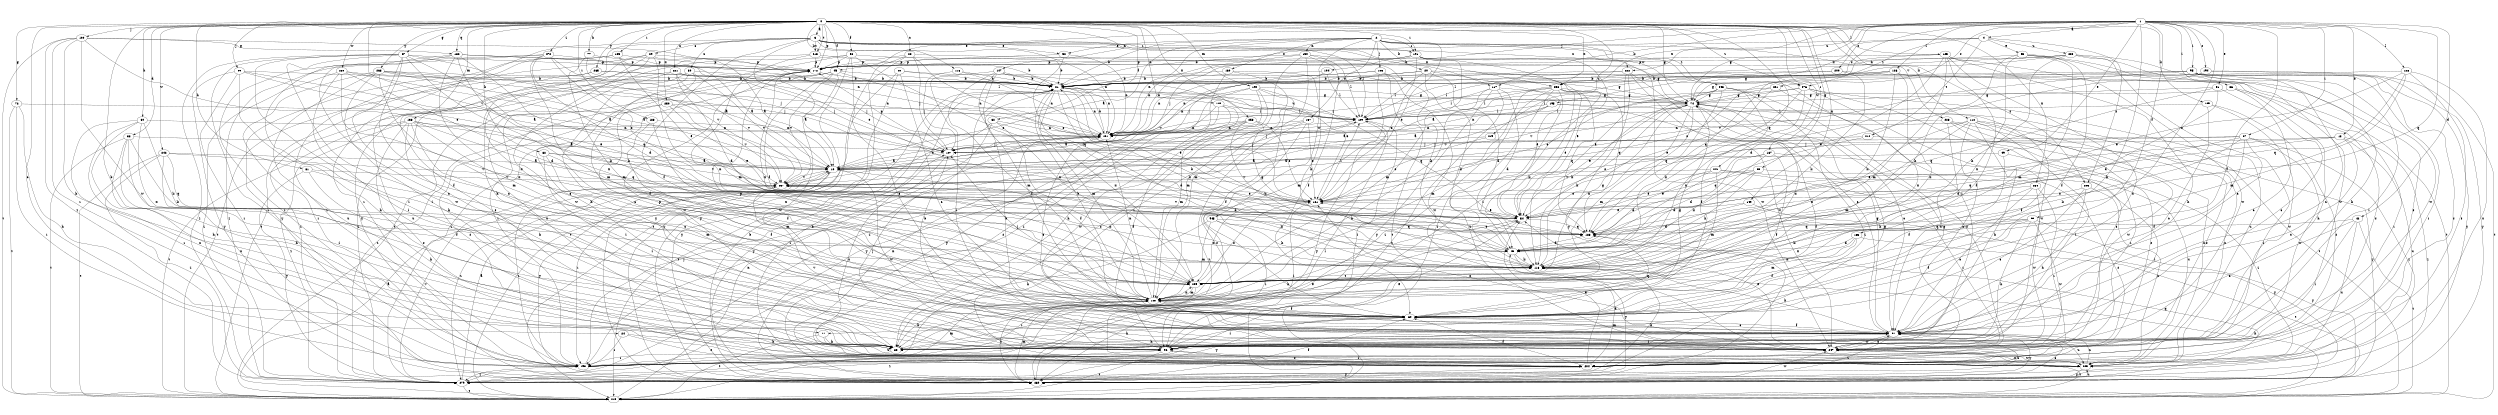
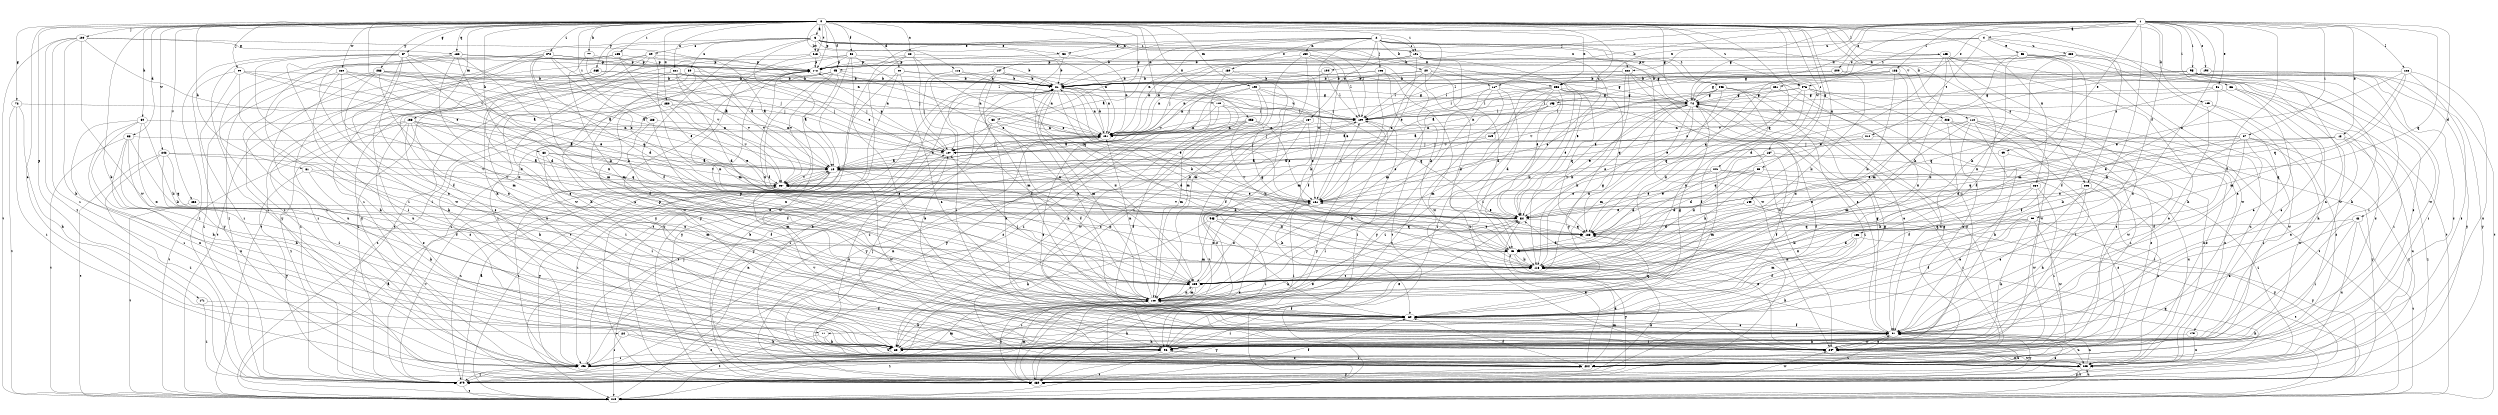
edge "0" -> "40": added, label "d"
edge "150" -> "172": now "272" -> "172"
node "232": added
edge "247" -> "161": now "269" -> "161"
node "171": added
node "175": added
